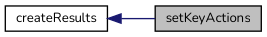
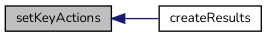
edge "setKeyActions" -> "createResults": reversed
